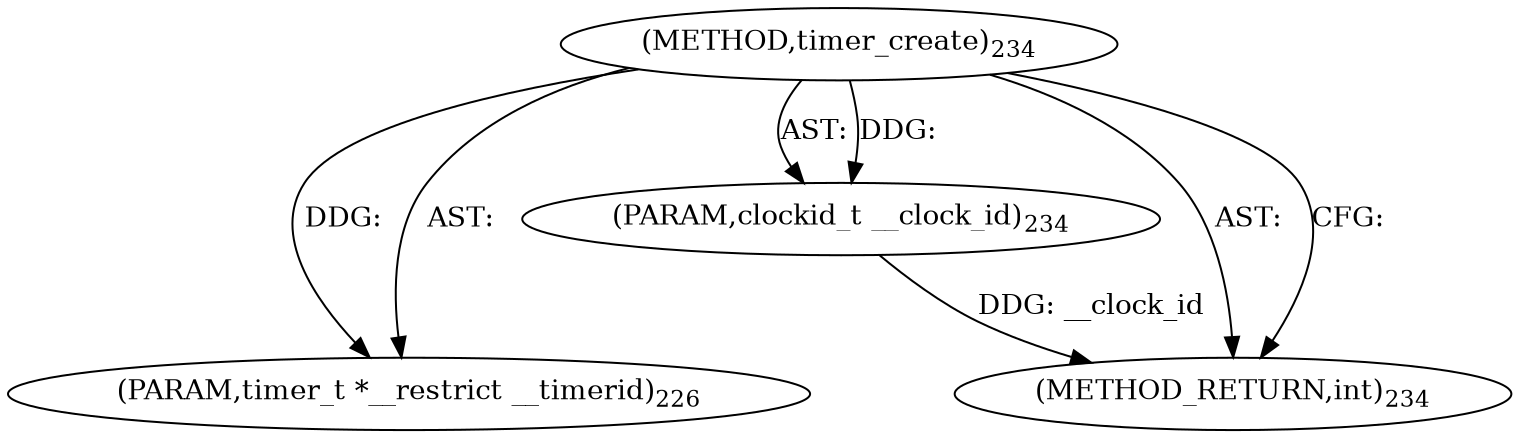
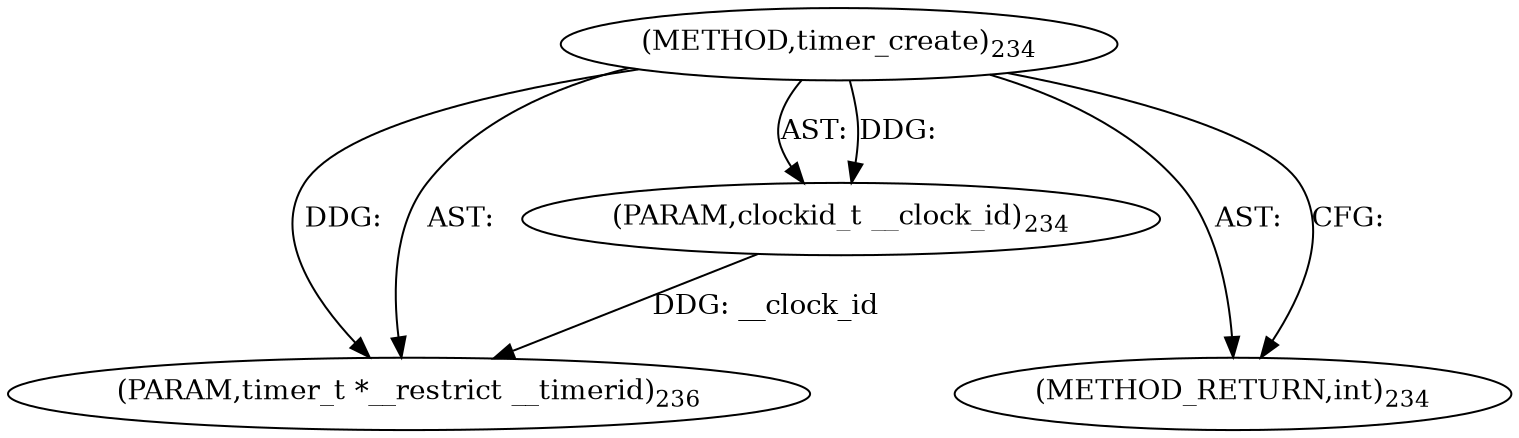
edge "(PARAM,clockid_t __clock_id)" -> "(METHOD_RETURN,int)": now "(PARAM,clockid_t __clock_id)" -> "(PARAM,timer_t *__restrict __timerid)"
node "(PARAM,timer_t *__restrict __timerid)": text "226" -> "236"
